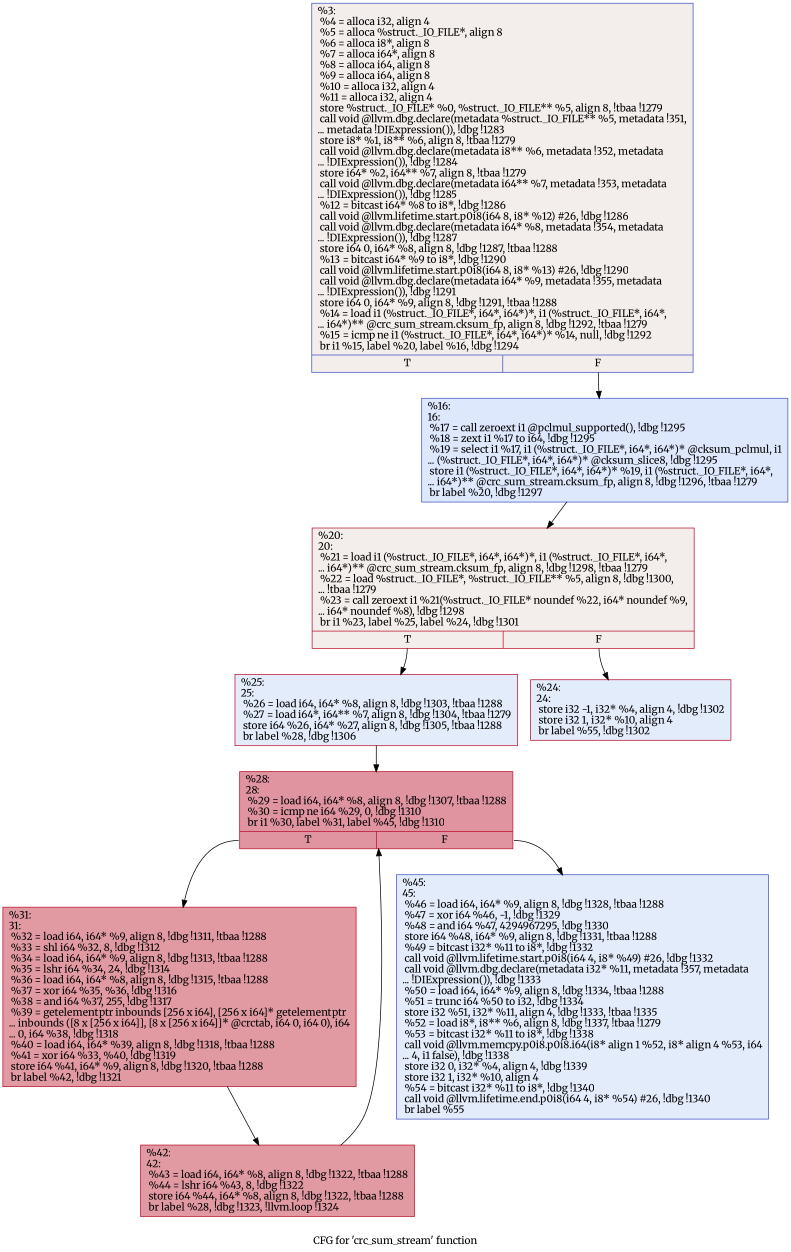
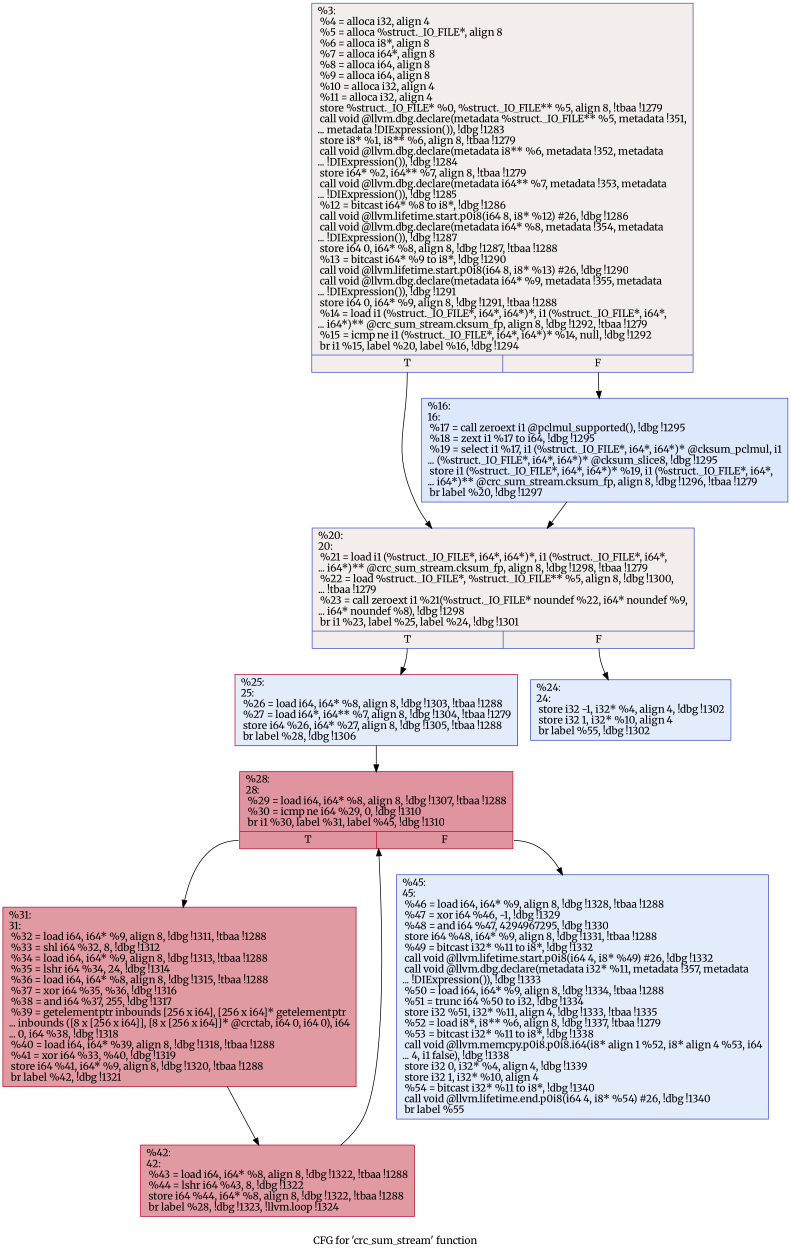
edge "%3:" -> "%20:": added
node "%20:": color #b70d28ff -> #3d50c3ff
node "%24:": color #b70d28ff -> #3d50c3ff
